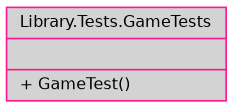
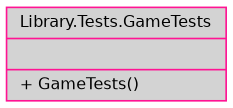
node "Library.Tests.GameTests": text "+ GameTest()" -> "+ GameTests()"
